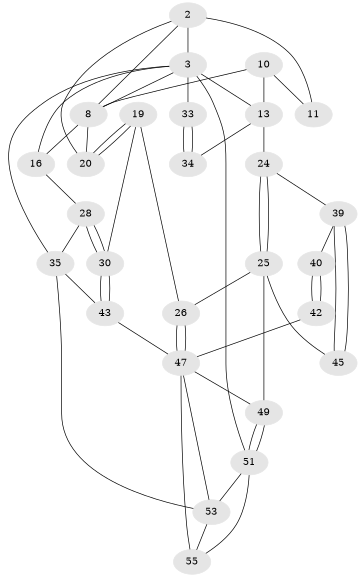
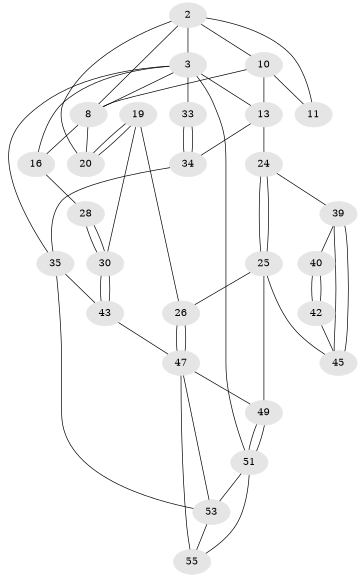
edge "2" -- "10": added
edge "28" -- "35": now "34" -- "35"
edge "42" -- "47": now "42" -- "45"
